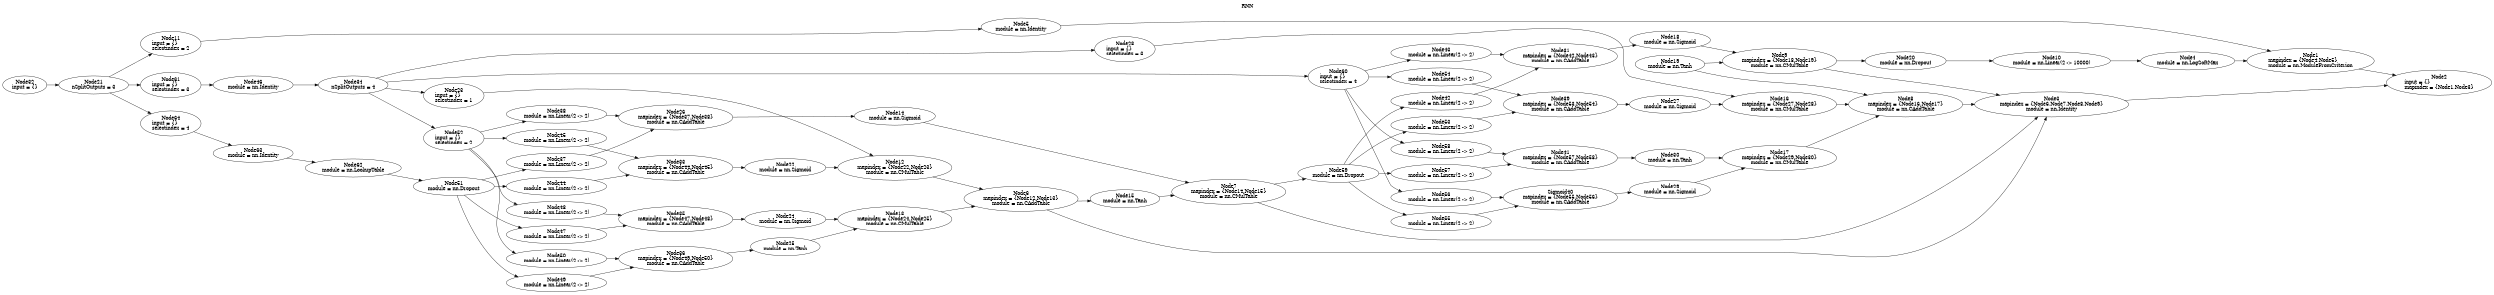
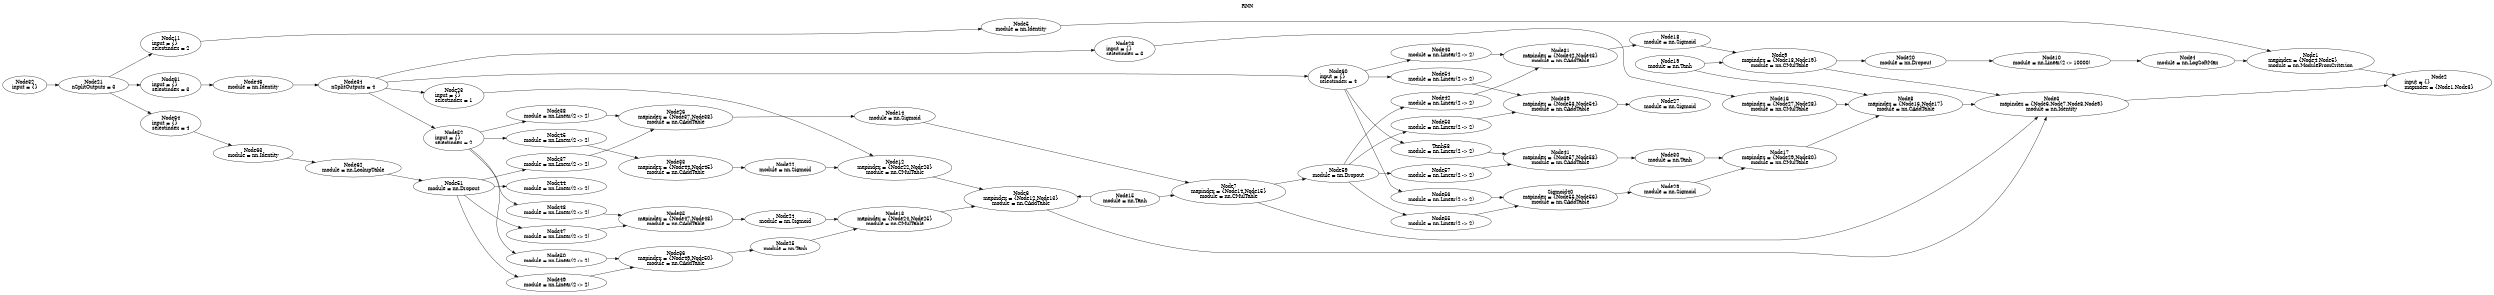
edge "Node27 module = nn.Sigmoid" -> "Node16 mapindex = {Node27,Node28} module = nn.CMulTable": removed
node "Node58 module = nn.Linear(2 -> 2)": label "Node58 module = nn.Linear(2 -> 2)" -> "Tanh58 module = nn.Linear(2 -> 2)"
edge "Node44 module = nn.Linear(2 -> 2)" -> "Node33 mapindex = {Node44,Node45} module = nn.CAddTable": removed
edge "Node6 mapindex = {Node12,Node13} module = nn.CAddTable" -> "Node15 module = nn.Tanh": reversed
